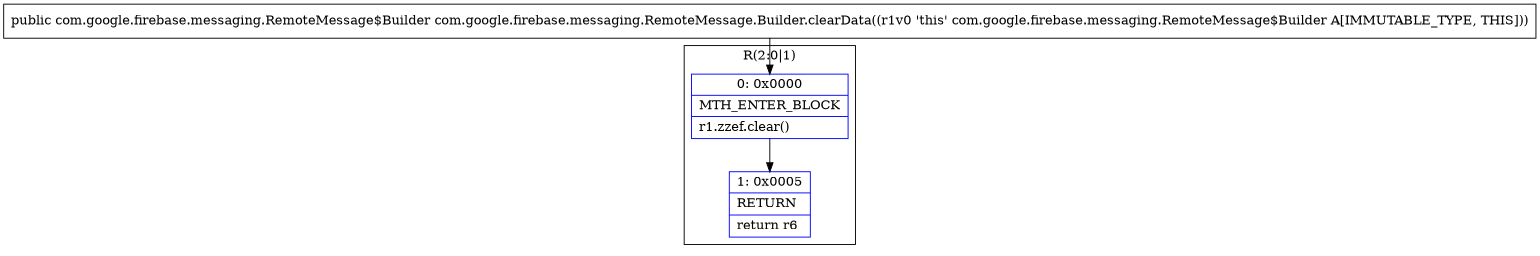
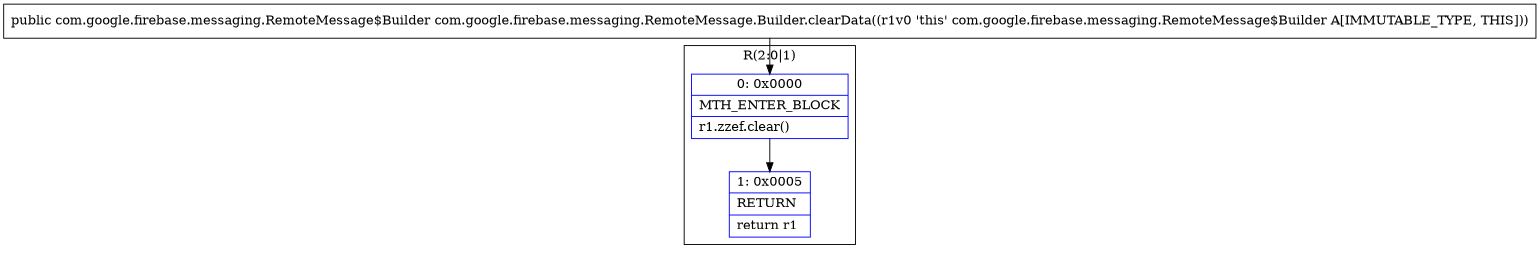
node "1: 0x0005": text "return r6" -> "return r1"
